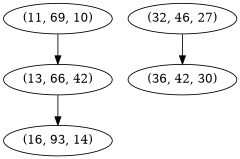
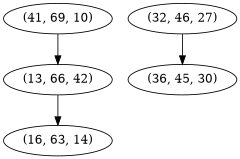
node "(11, 69, 10)": label "(11, 69, 10)" -> "(41, 69, 10)"
node "(36, 42, 30)": label "(36, 42, 30)" -> "(36, 45, 30)"
node "(16, 93, 14)": label "(16, 93, 14)" -> "(16, 63, 14)"
